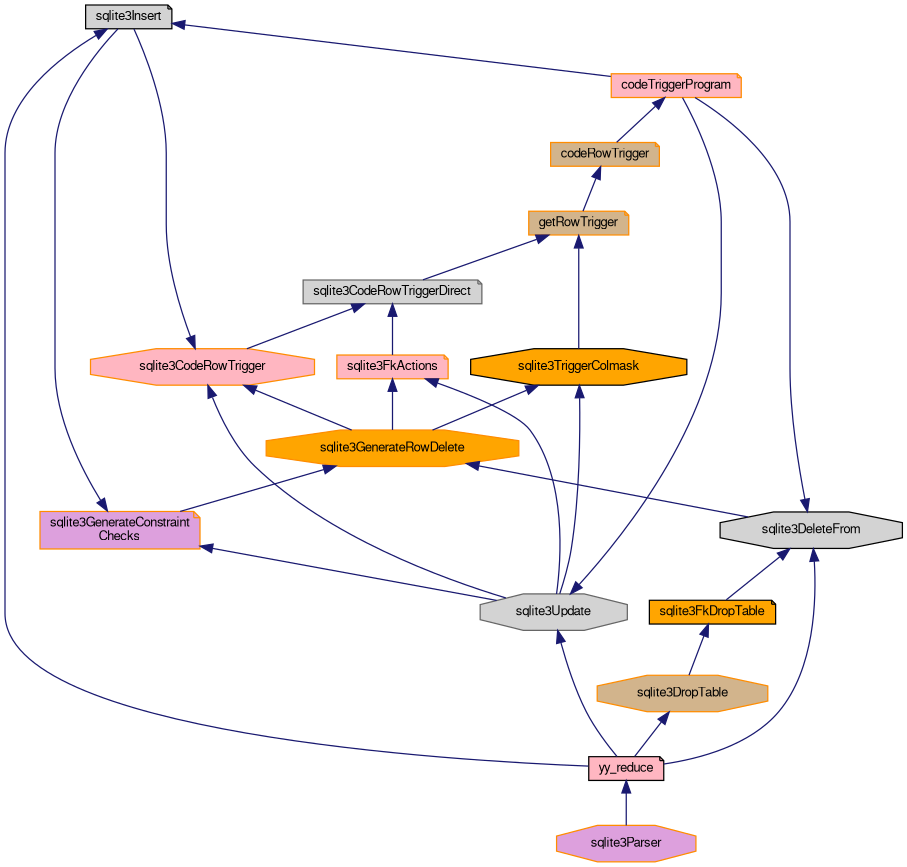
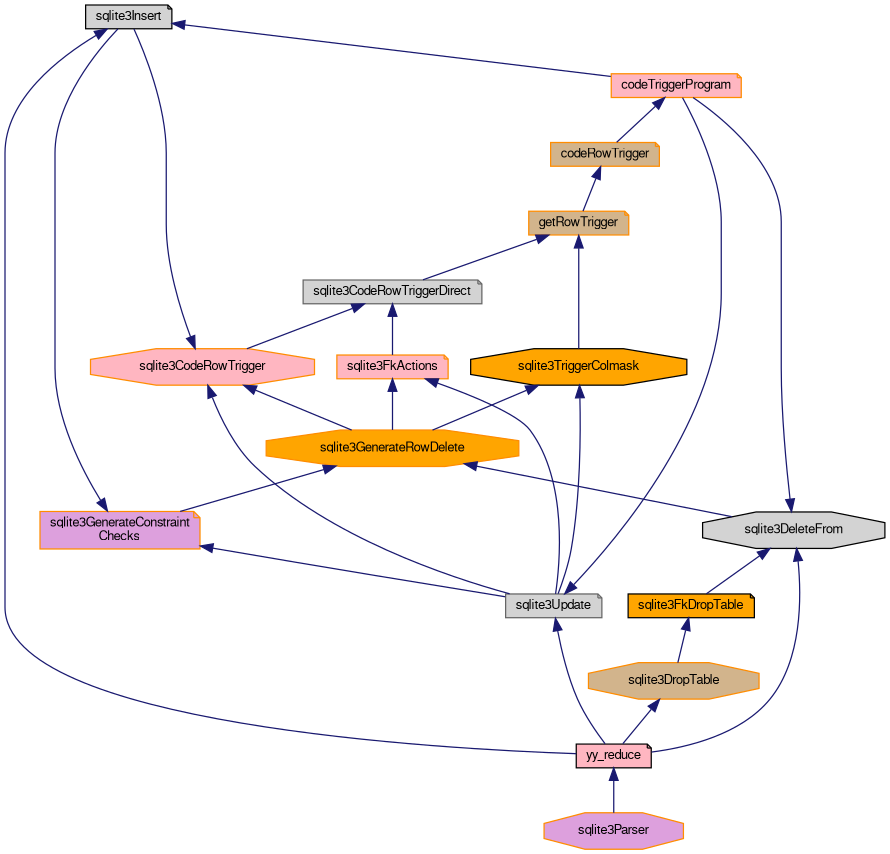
node "sqlite3Update": shape octagon -> note
